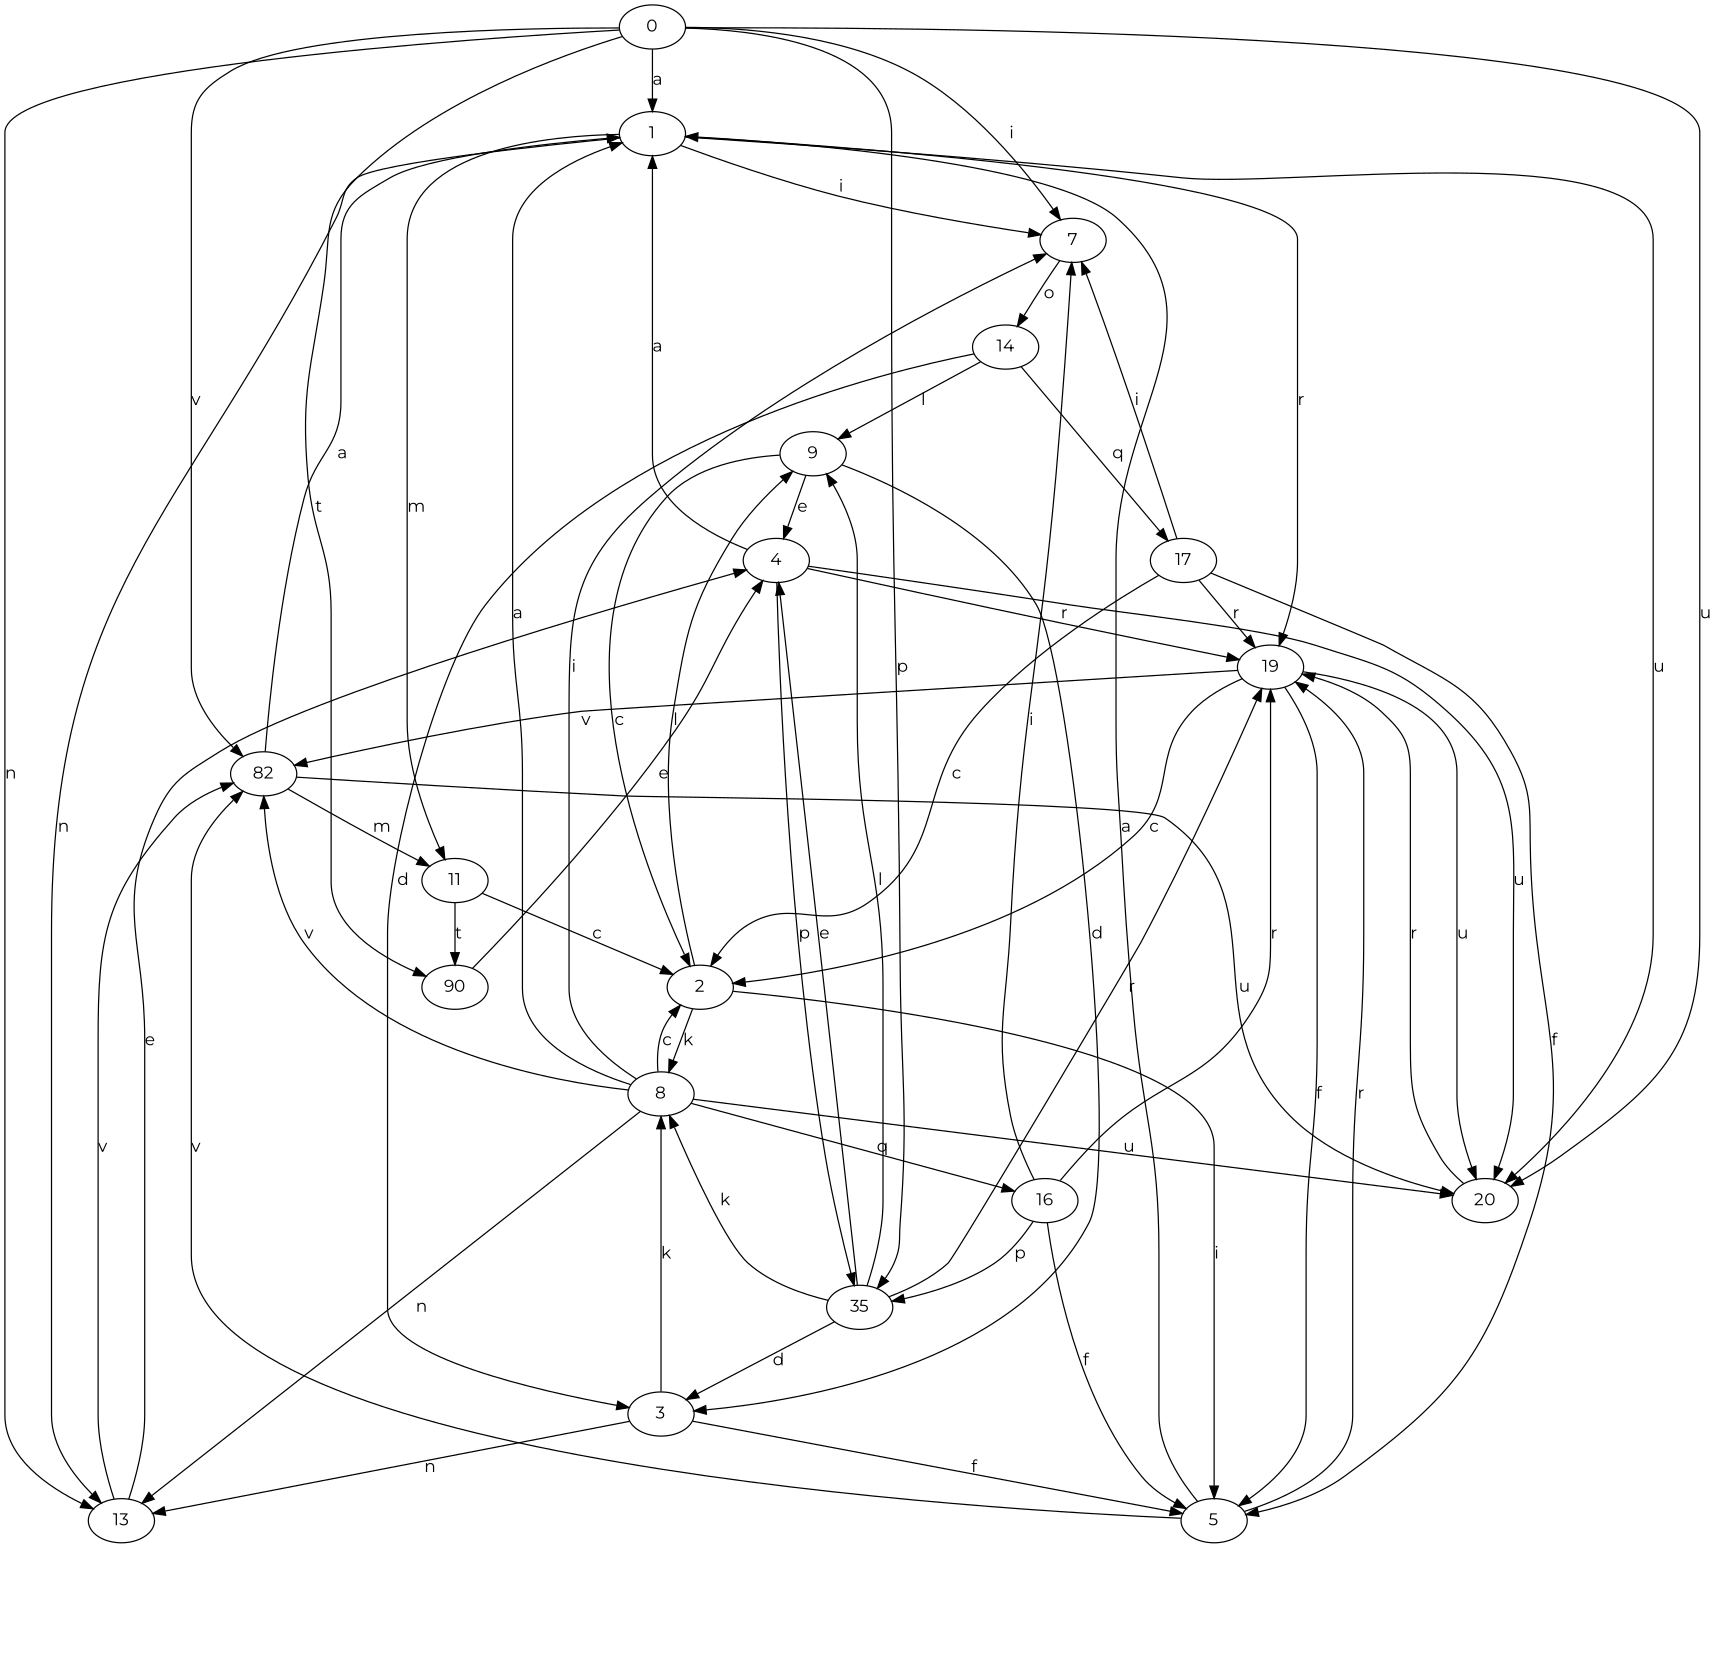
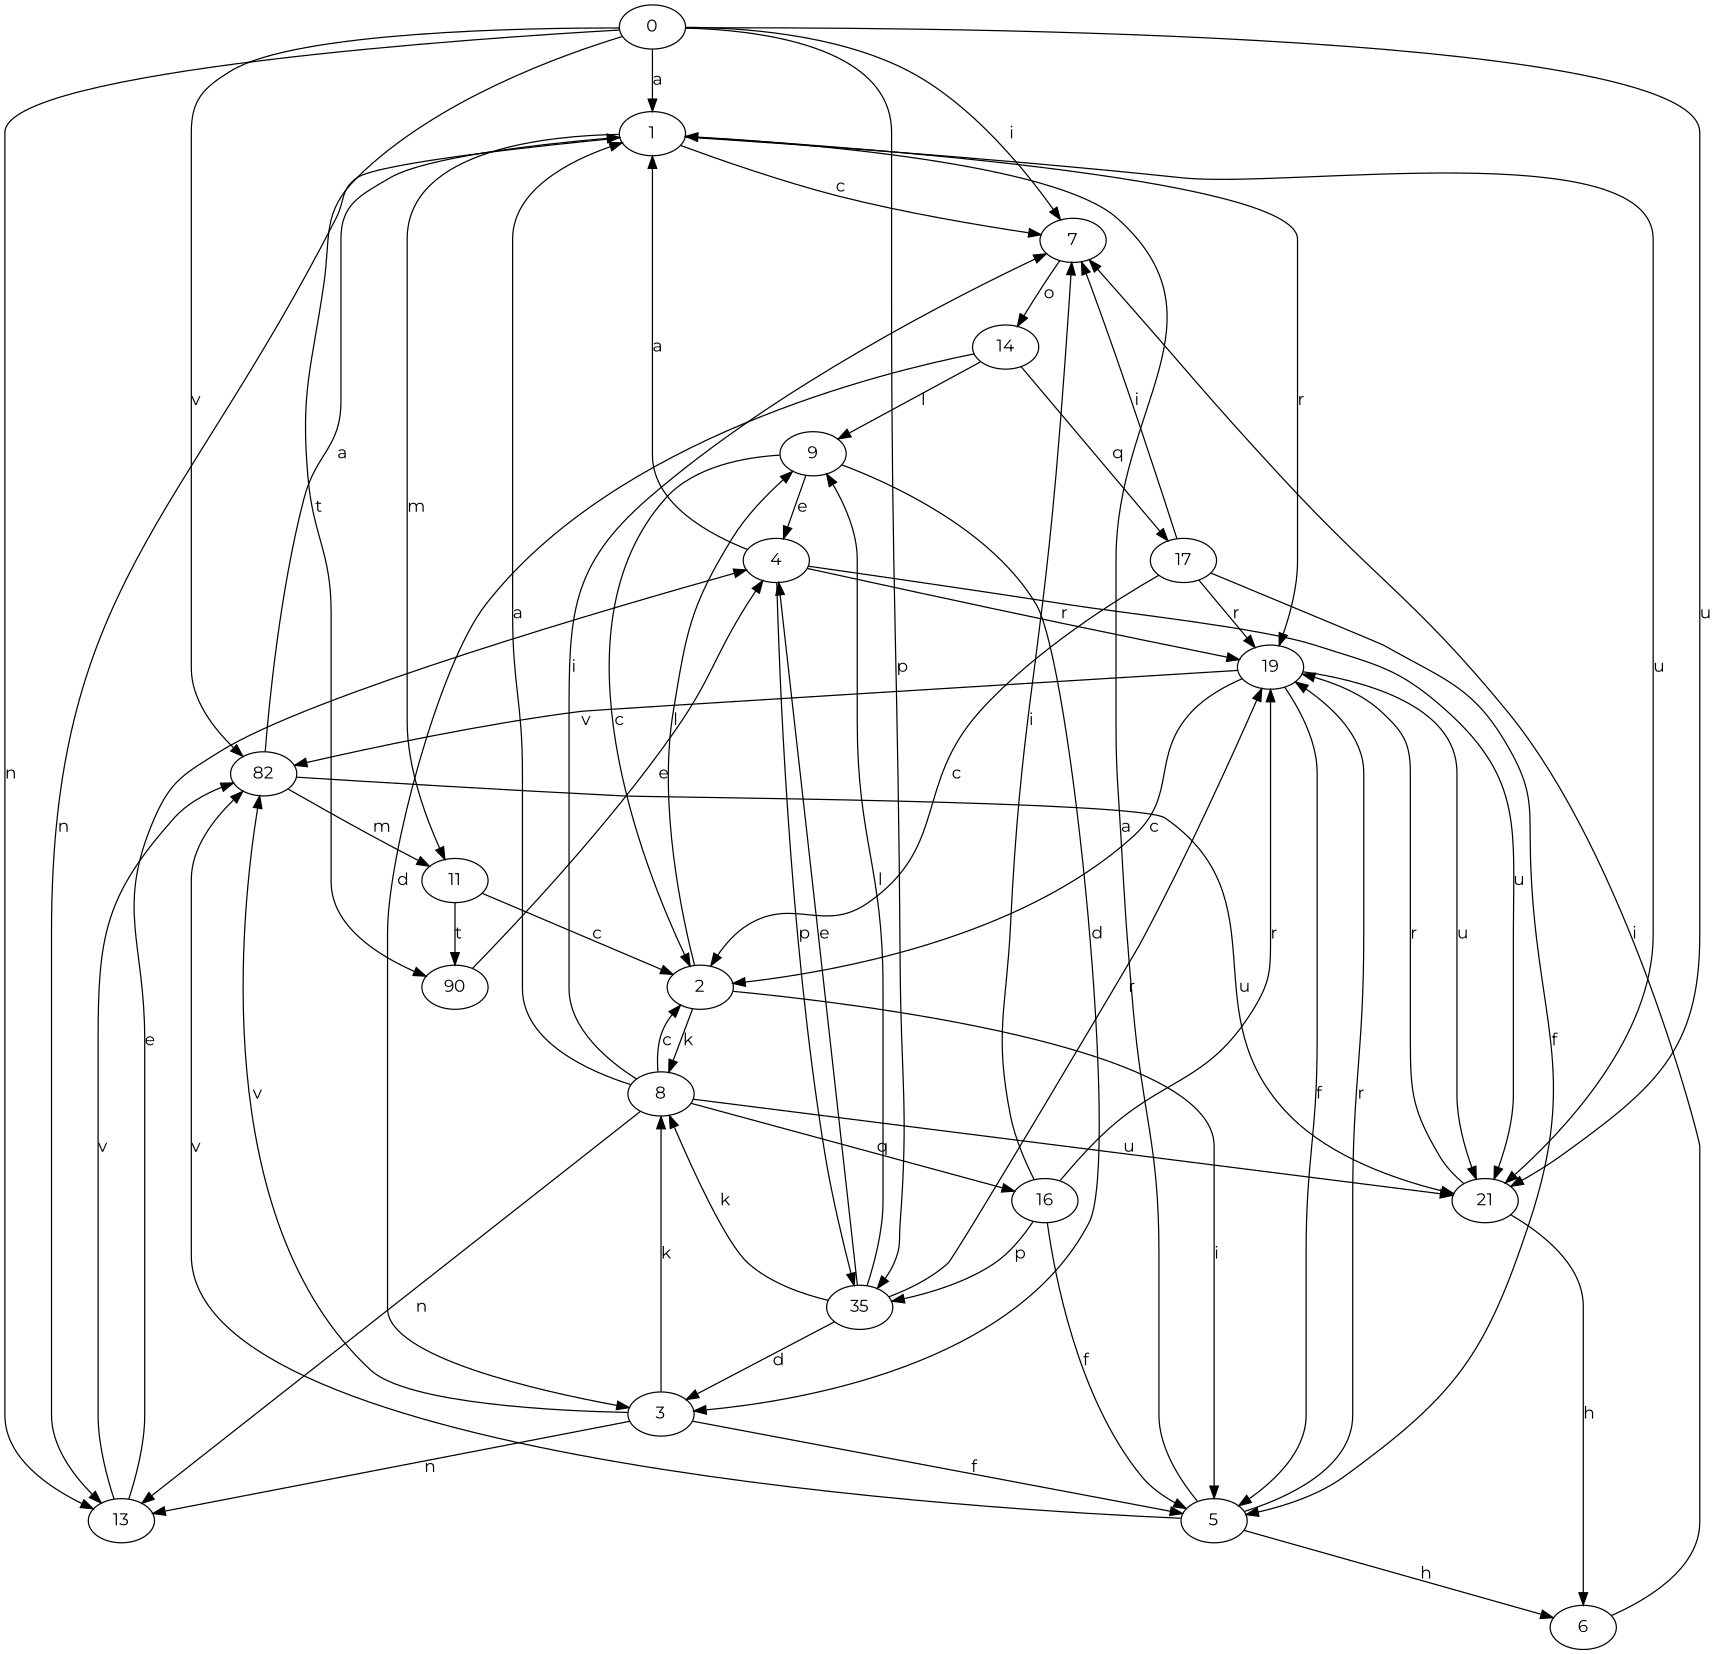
edge "1" -> "7": label "i" -> "c"
edge "8" -> "82": now "3" -> "82"
node "20": label "20" -> "21"
node "6": added
